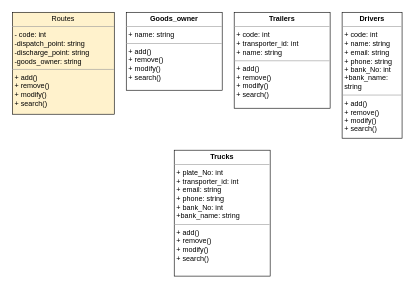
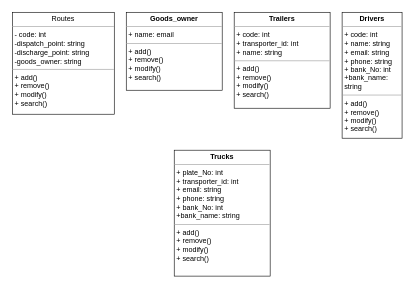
node "Goods_owner + name: string + add() + remove() + modify() + search()": label "Goods_owner + name: string + add() + remove() + modify() + search()" -> "Goods_owner + name: email + add() + remove() + modify() + search()"
node "Routes - code: int -dispatch_point: string -discharge_point: string -goods_owner: string + add() + remove() + modify() + search()": fillcolor #fff2cc -> #ffffff
